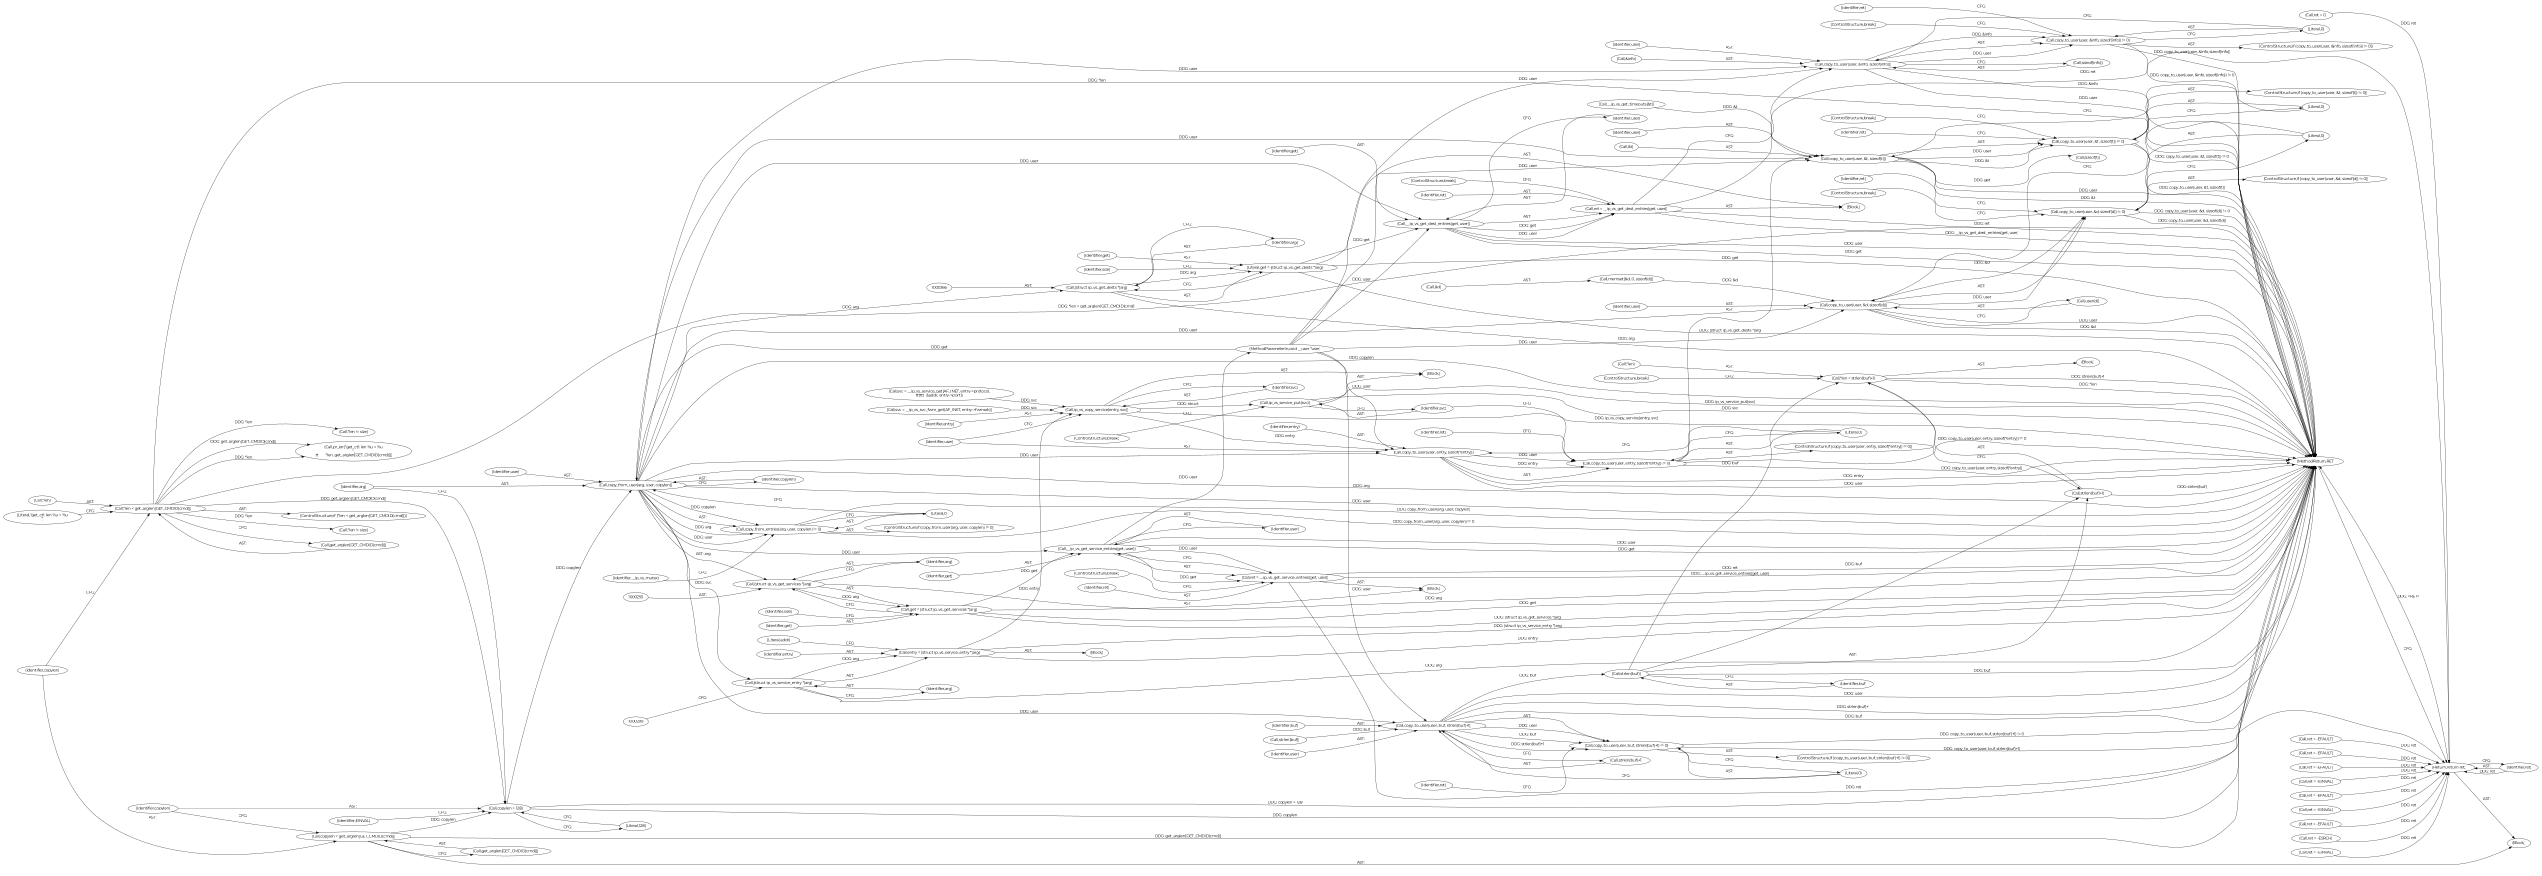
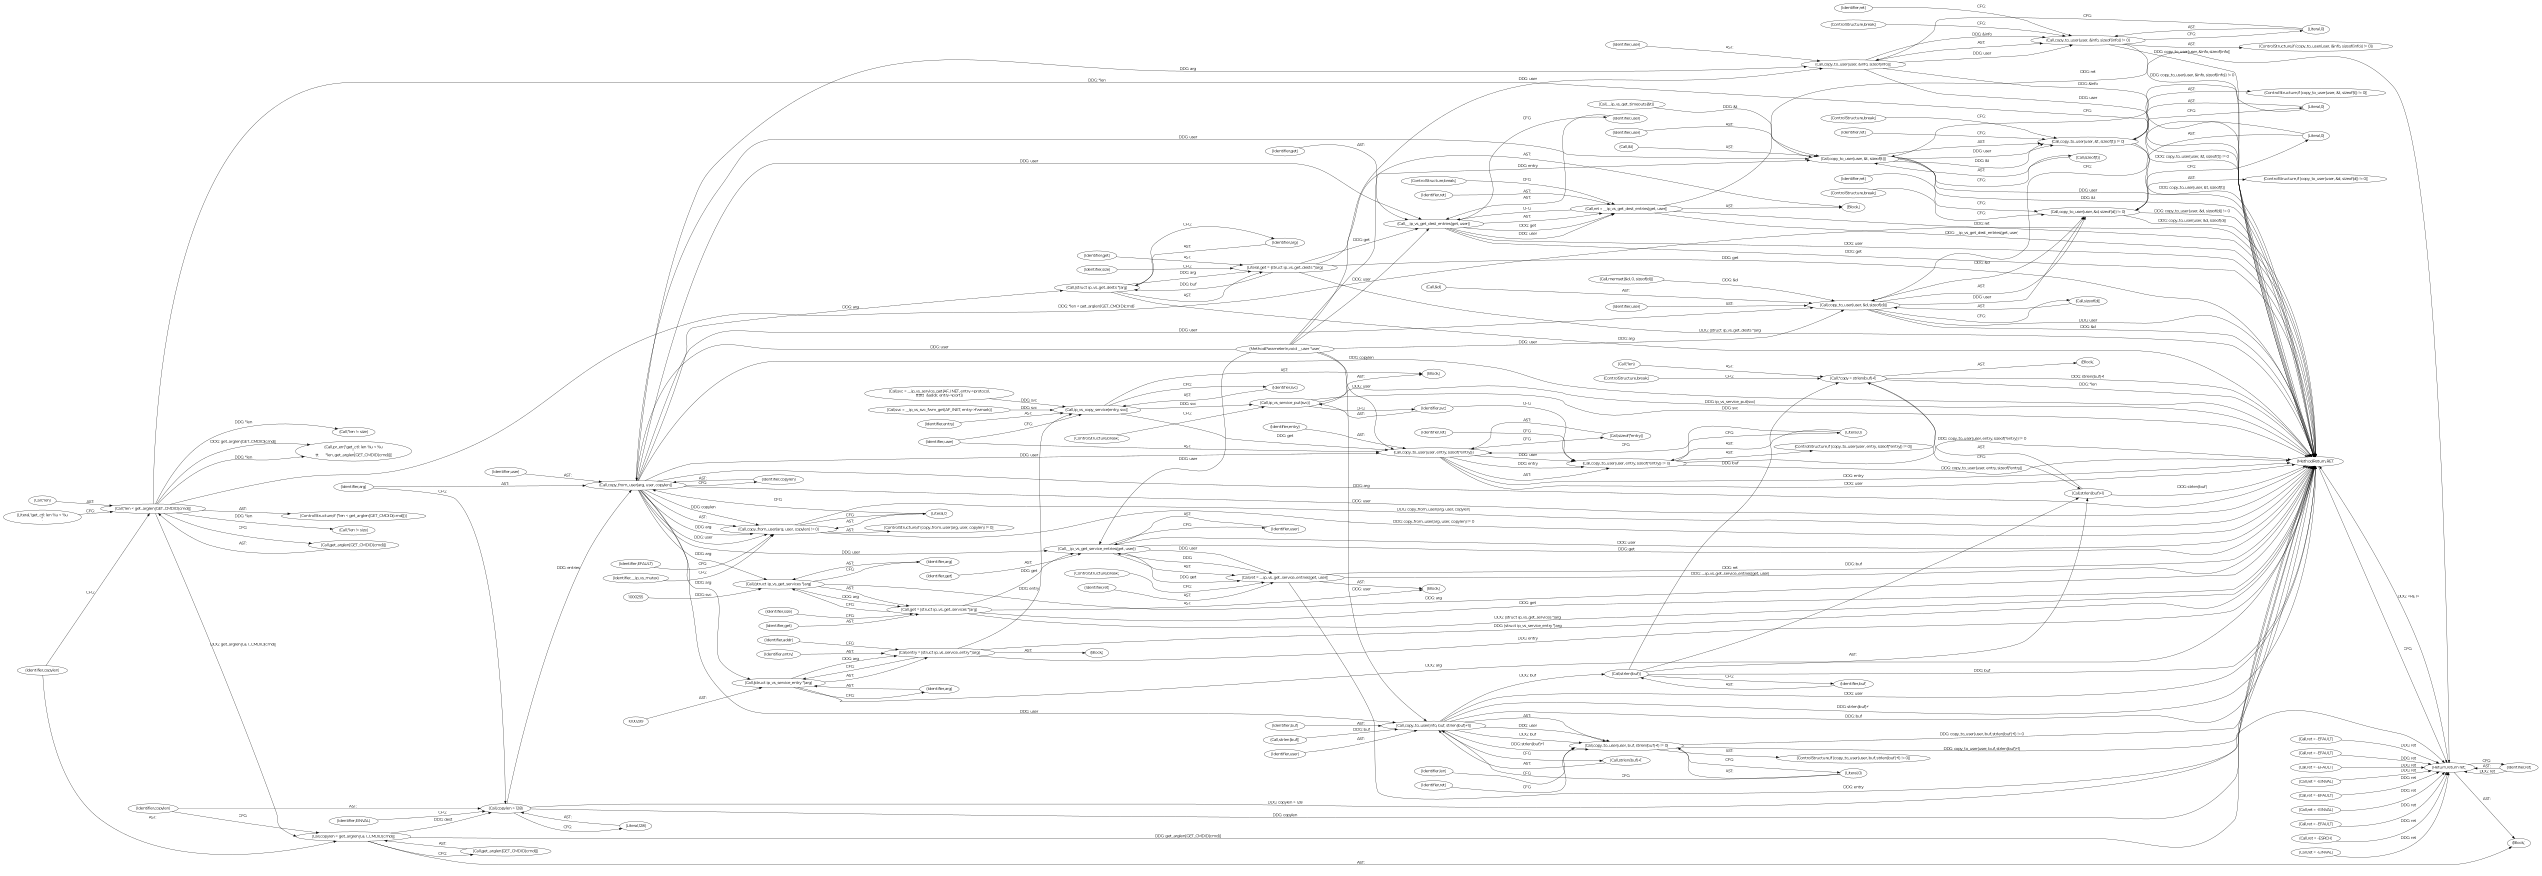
node "(Call,ret = 0)": removed
node "(Call,&info)": removed
node "(Call,sizeof(info))": removed
edge "(Call,copy_from_user(arg, user, copylen))" -> "(Call,copy_to_user(user, &info, sizeof(info)))": label "DDG: user" -> "DDG: arg"
edge "(Call,ret = __ip_vs_get_dest_entries(get, user))" -> "(Call,copy_to_user(user, &info, sizeof(info)))": now "(Call,ret = __ip_vs_get_dest_entries(get, user))" -> "(Call,__ip_vs_get_dest_entries(get, user))"
edge "(MethodParameterIn,void __user *user)" -> "(Call,copy_to_user(user, &t, sizeof(t)))": label "DDG: user" -> "DDG: entry"
edge "(Call,copy_to_user(user, &t, sizeof(t)))" -> "(Call,sizeof(t))": label "DDG: get" -> "CFG: "
edge "(Literal,get = (struct ip_vs_get_dests *)arg)" -> "(Call,(struct ip_vs_get_dests *)arg)": label "CFG: " -> "DDG: buf"
edge "(Call,&d)" -> "(Call,memset(&d, 0, sizeof(d)))": now "(Call,&d)" -> "(Call,copy_to_user(user, &d, sizeof(d)))"
node "1000366": removed
node "(Call,user(d))": label "(Call,user(d))" -> "(Call,sizeof(d))"
edge "(Call,copy_to_user(user, entry, sizeof(*entry)) != 0)" -> "(Call,copy_to_user(user, &t, sizeof(t)))": now "(Call,sizeof(t))" -> "(Call,copy_to_user(user, &t, sizeof(t)))"
edge "(MethodParameterIn,void __user *user)" -> "(Call,copy_from_user(arg, user, copylen))": label "DDG: get" -> "DDG: user"
node "(Call,*len = strlen(buf)+1)": label "(Call,*len = strlen(buf)+1)" -> "(Call,*copy = strlen(buf)+1)"
edge "(Call,ip_vs_copy_service(entry, svc))" -> "(Call,ip_vs_service_put(svc))": label "DDG: struct" -> "DDG: svc"
edge "(Call,ip_vs_copy_service(entry, svc))" -> "(MethodReturn,RET)": removed, label "DDG: ip_vs_copy_service(entry, svc)"
edge "(Call,ip_vs_copy_service(entry, svc))" -> "(Call,copy_to_user(user, entry, sizeof(*entry)))": label "DDG: entry" -> "DDG: get"
node "(Call,sizeof(*entry))": added
edge "(Call,__ip_vs_get_service_entries(get, user))" -> "(MethodParameterIn,void __user *user)": reversed
node "(Call,copy_from_entries(arg, user, copylen) != 0)": label "(Call,copy_from_entries(arg, user, copylen) != 0)" -> "(Call,copy_from_user(arg, user, copylen) != 0)"
edge "(Call,*len < get_arglen[GET_CMDID(cmd)])" -> "(Call,copylen > 128)": now "(Call,*len < get_arglen[GET_CMDID(cmd)])" -> "(Call,copylen = get_arglen[GET_CMDID(cmd)])"
edge "(Call,copy_from_user(arg, user, copylen))" -> "(Call,(struct ip_vs_get_services *)arg)": label "AST: arg" -> "DDG: arg"
edge "(Call,ret = __ip_vs_get_service_entries(get, user))" -> "(Call,__ip_vs_get_service_entries(get, user))": label "CFG: " -> "DDG: "
node "(Identifier,EFAULT)": added
edge "(Call,copylen > 128)" -> "(Call,copy_from_user(arg, user, copylen))": label "DDG: copylen" -> "DDG: entries"
edge "(Call,copy_from_user(arg, user, copylen))" -> "(Call,(struct ip_vs_service_entry *)arg)": label "DDG: svc" -> "DDG: arg"
edge "1000255" -> "(Call,(struct ip_vs_get_services *)arg)": label "AST: " -> "DDG: svc"
node "(Literal,addr)": label "(Literal,addr)" -> "(Identifier,addr)"
edge "(Call,entry = (struct ip_vs_service_entry *)arg)" -> "(Call,(struct ip_vs_service_entry *)arg)": added, label "CFG:"
edge "1000299" -> "(Call,(struct ip_vs_service_entry *)arg)": label "CFG: " -> "AST: "
node "(Call,copy_to_user(user, buf, strlen(buf)+1))": label "(Call,copy_to_user(user, buf, strlen(buf)+1))" -> "(Call,copy_to_user(info, buf, strlen(buf)+1))"
node "(Identifier,len)": added
edge "(Call,ret = __ip_vs_get_service_entries(get, user))" -> "(Return,return ret;)": label "DDG: ret" -> "DDG: entry"
edge "(Literal,128)" -> "(Call,copylen > 128)": label "CFG: " -> "AST: "
edge "(Call,copylen = get_arglen[GET_CMDID(cmd)])" -> "(Call,copylen > 128)": label "DDG: copylen" -> "DDG: dest"
